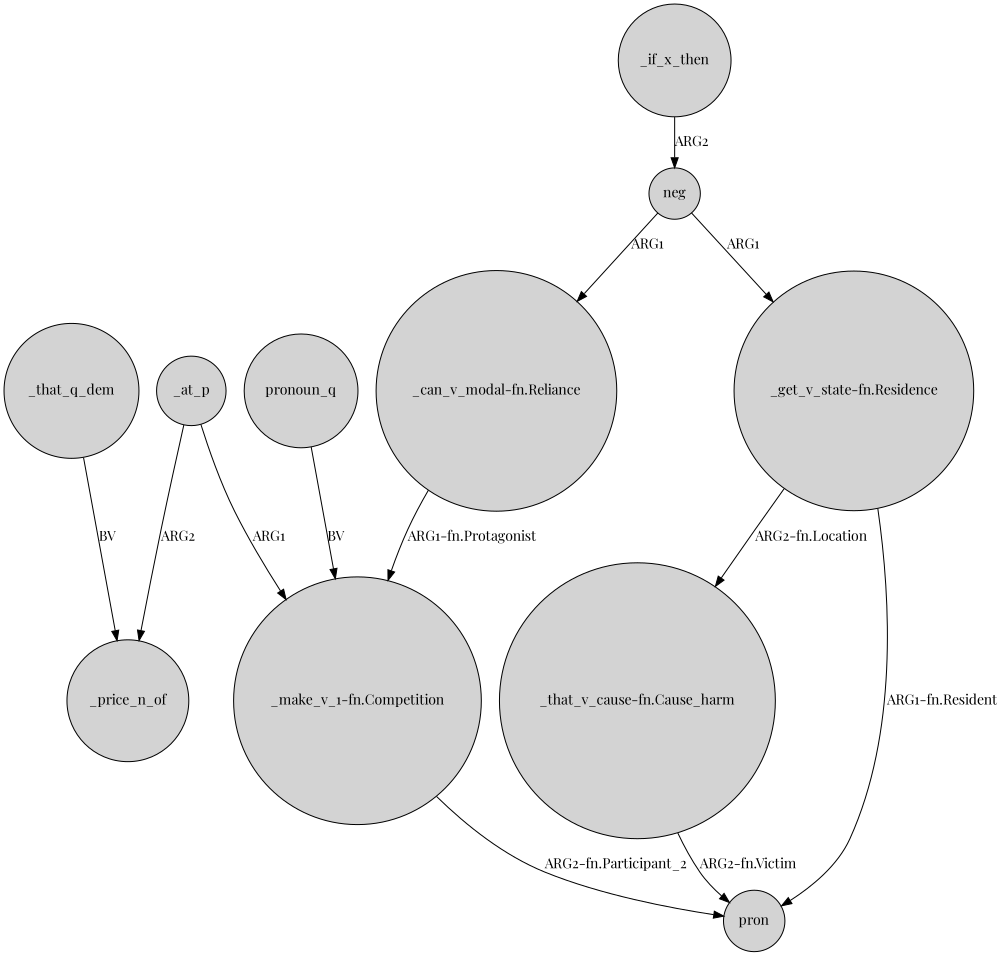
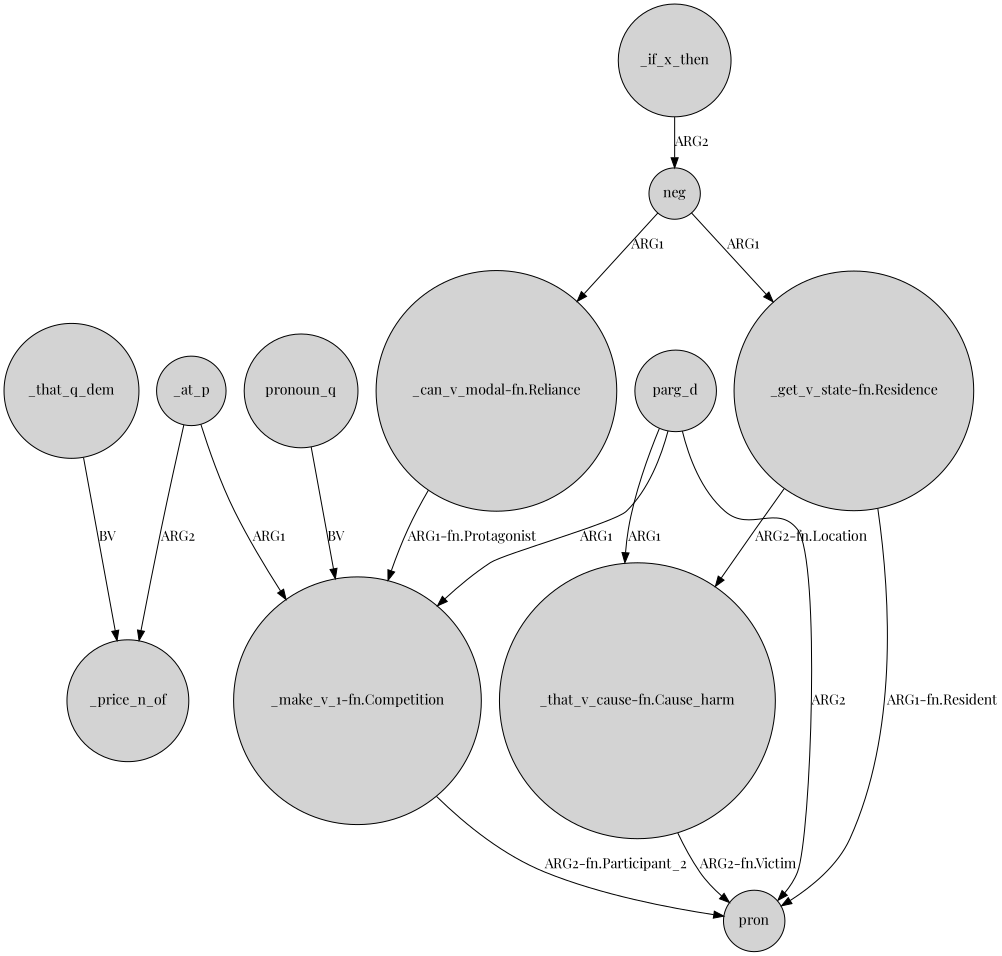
node "parg_d": added
